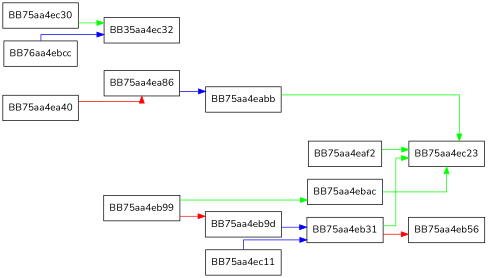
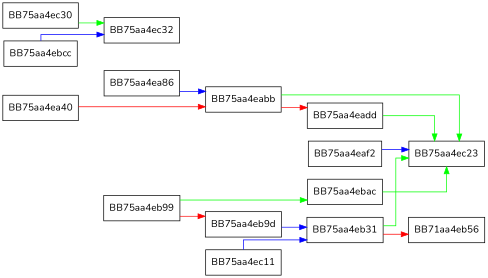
node "BB35aa4ec32": label "BB35aa4ec32" -> "BB75aa4ec32"
node "BB76aa4ebcc": label "BB76aa4ebcc" -> "BB75aa4ebcc"
edge "BB75aa4ea40" -> "BB75aa4ea86": now "BB75aa4ea40" -> "BB75aa4eabb"
node "BB75aa4eadd": added
edge "BB75aa4eaf2" -> "BB75aa4ec23": color green -> blue
node "BB75aa4eb56": label "BB75aa4eb56" -> "BB71aa4eb56"
